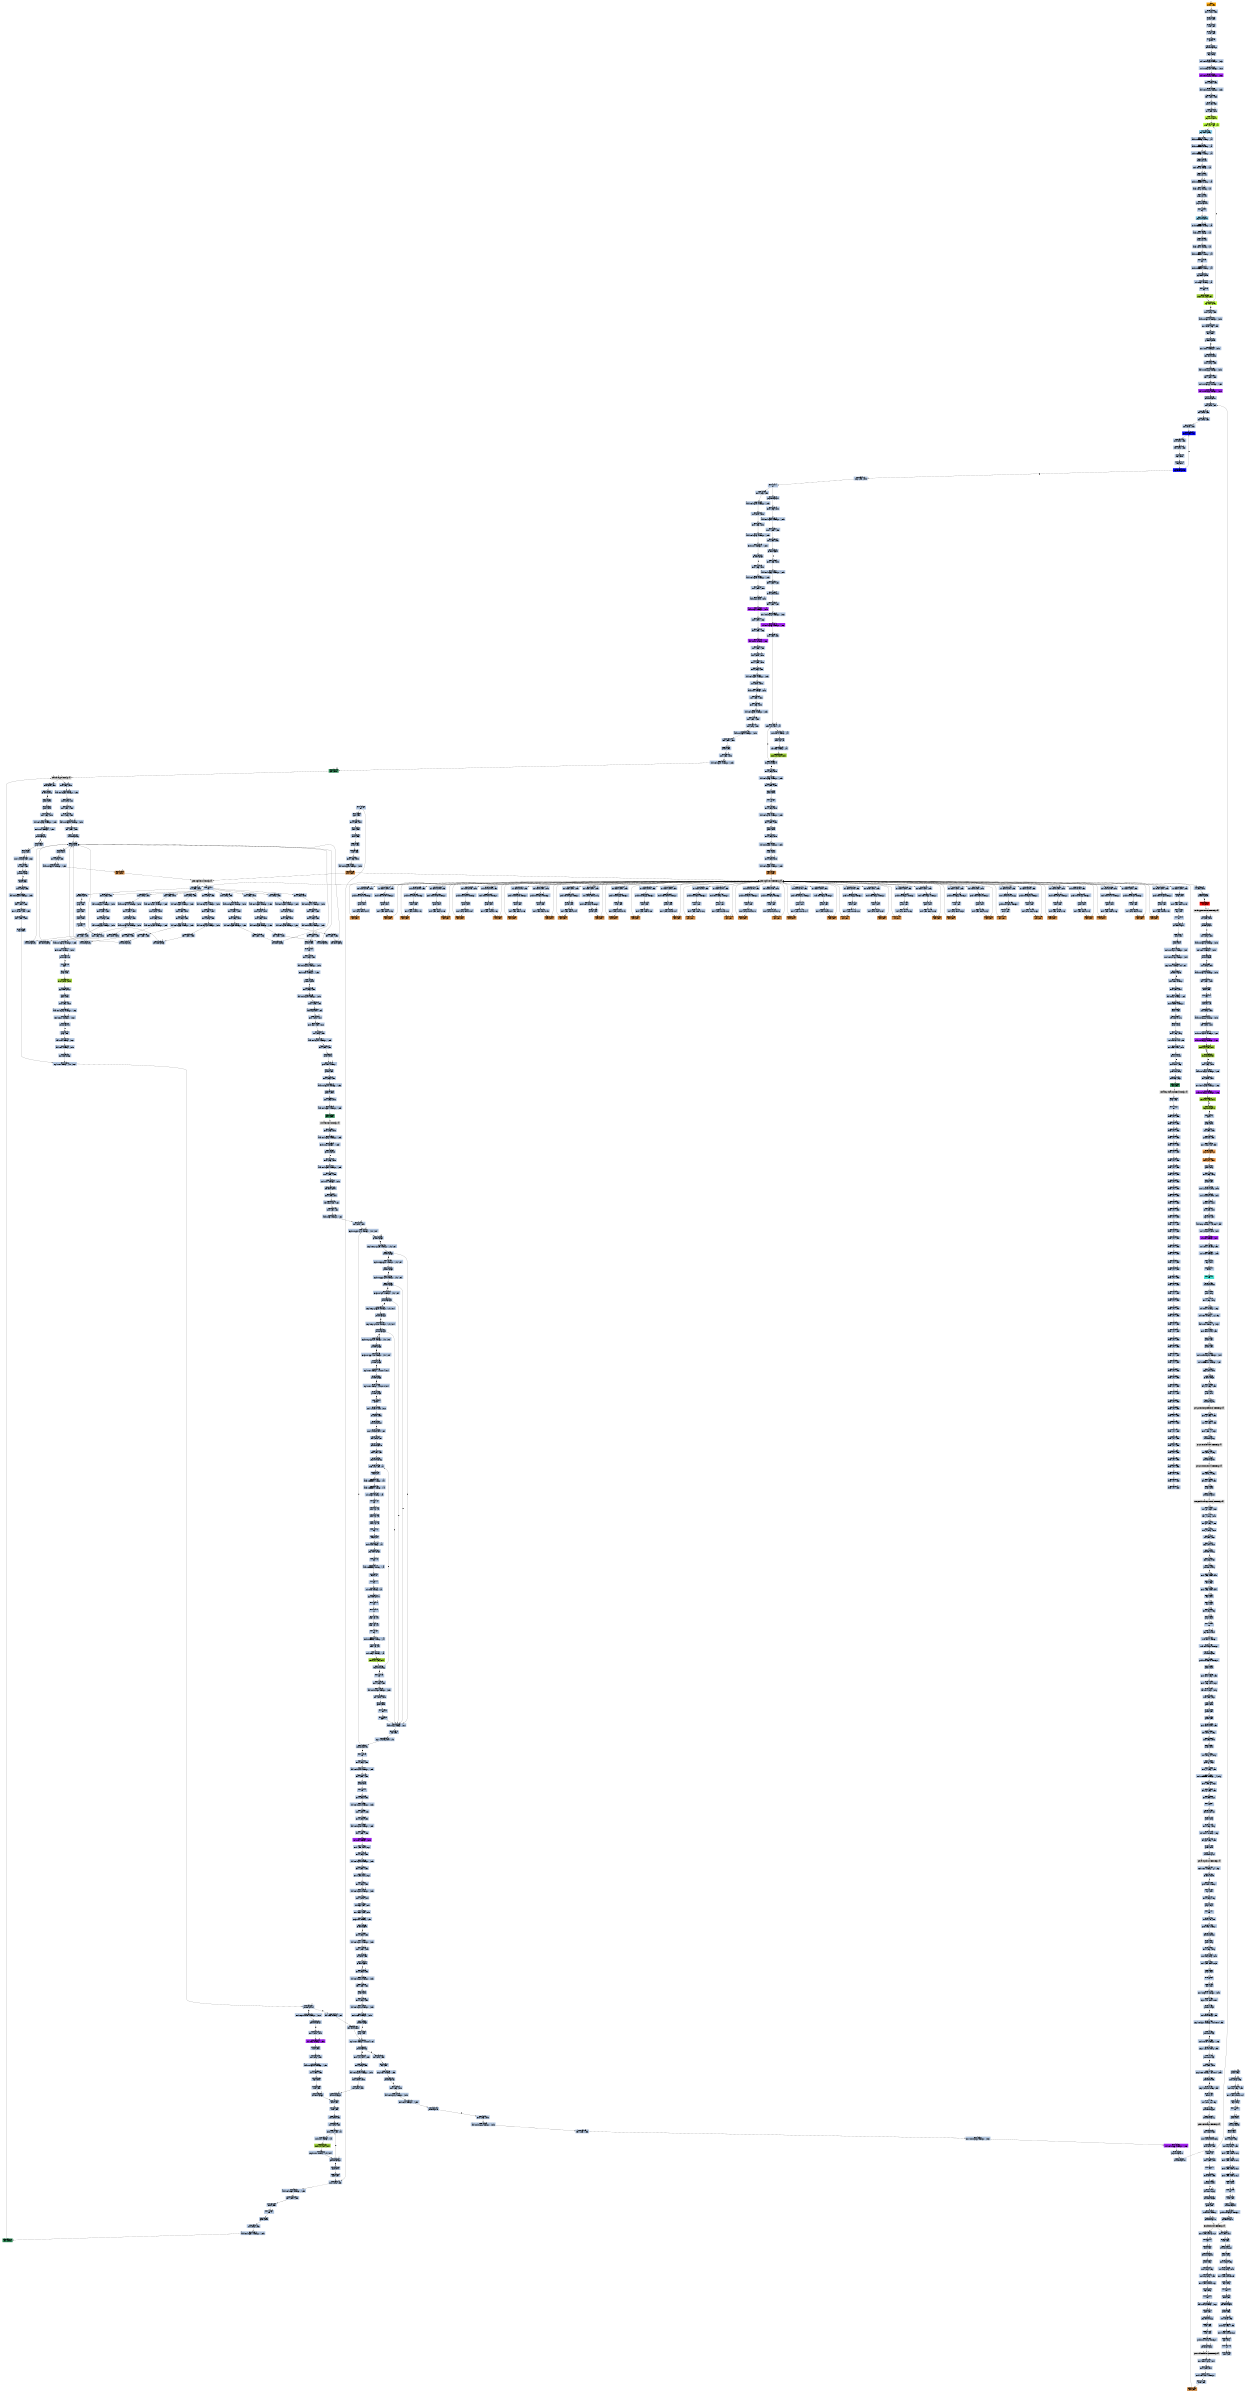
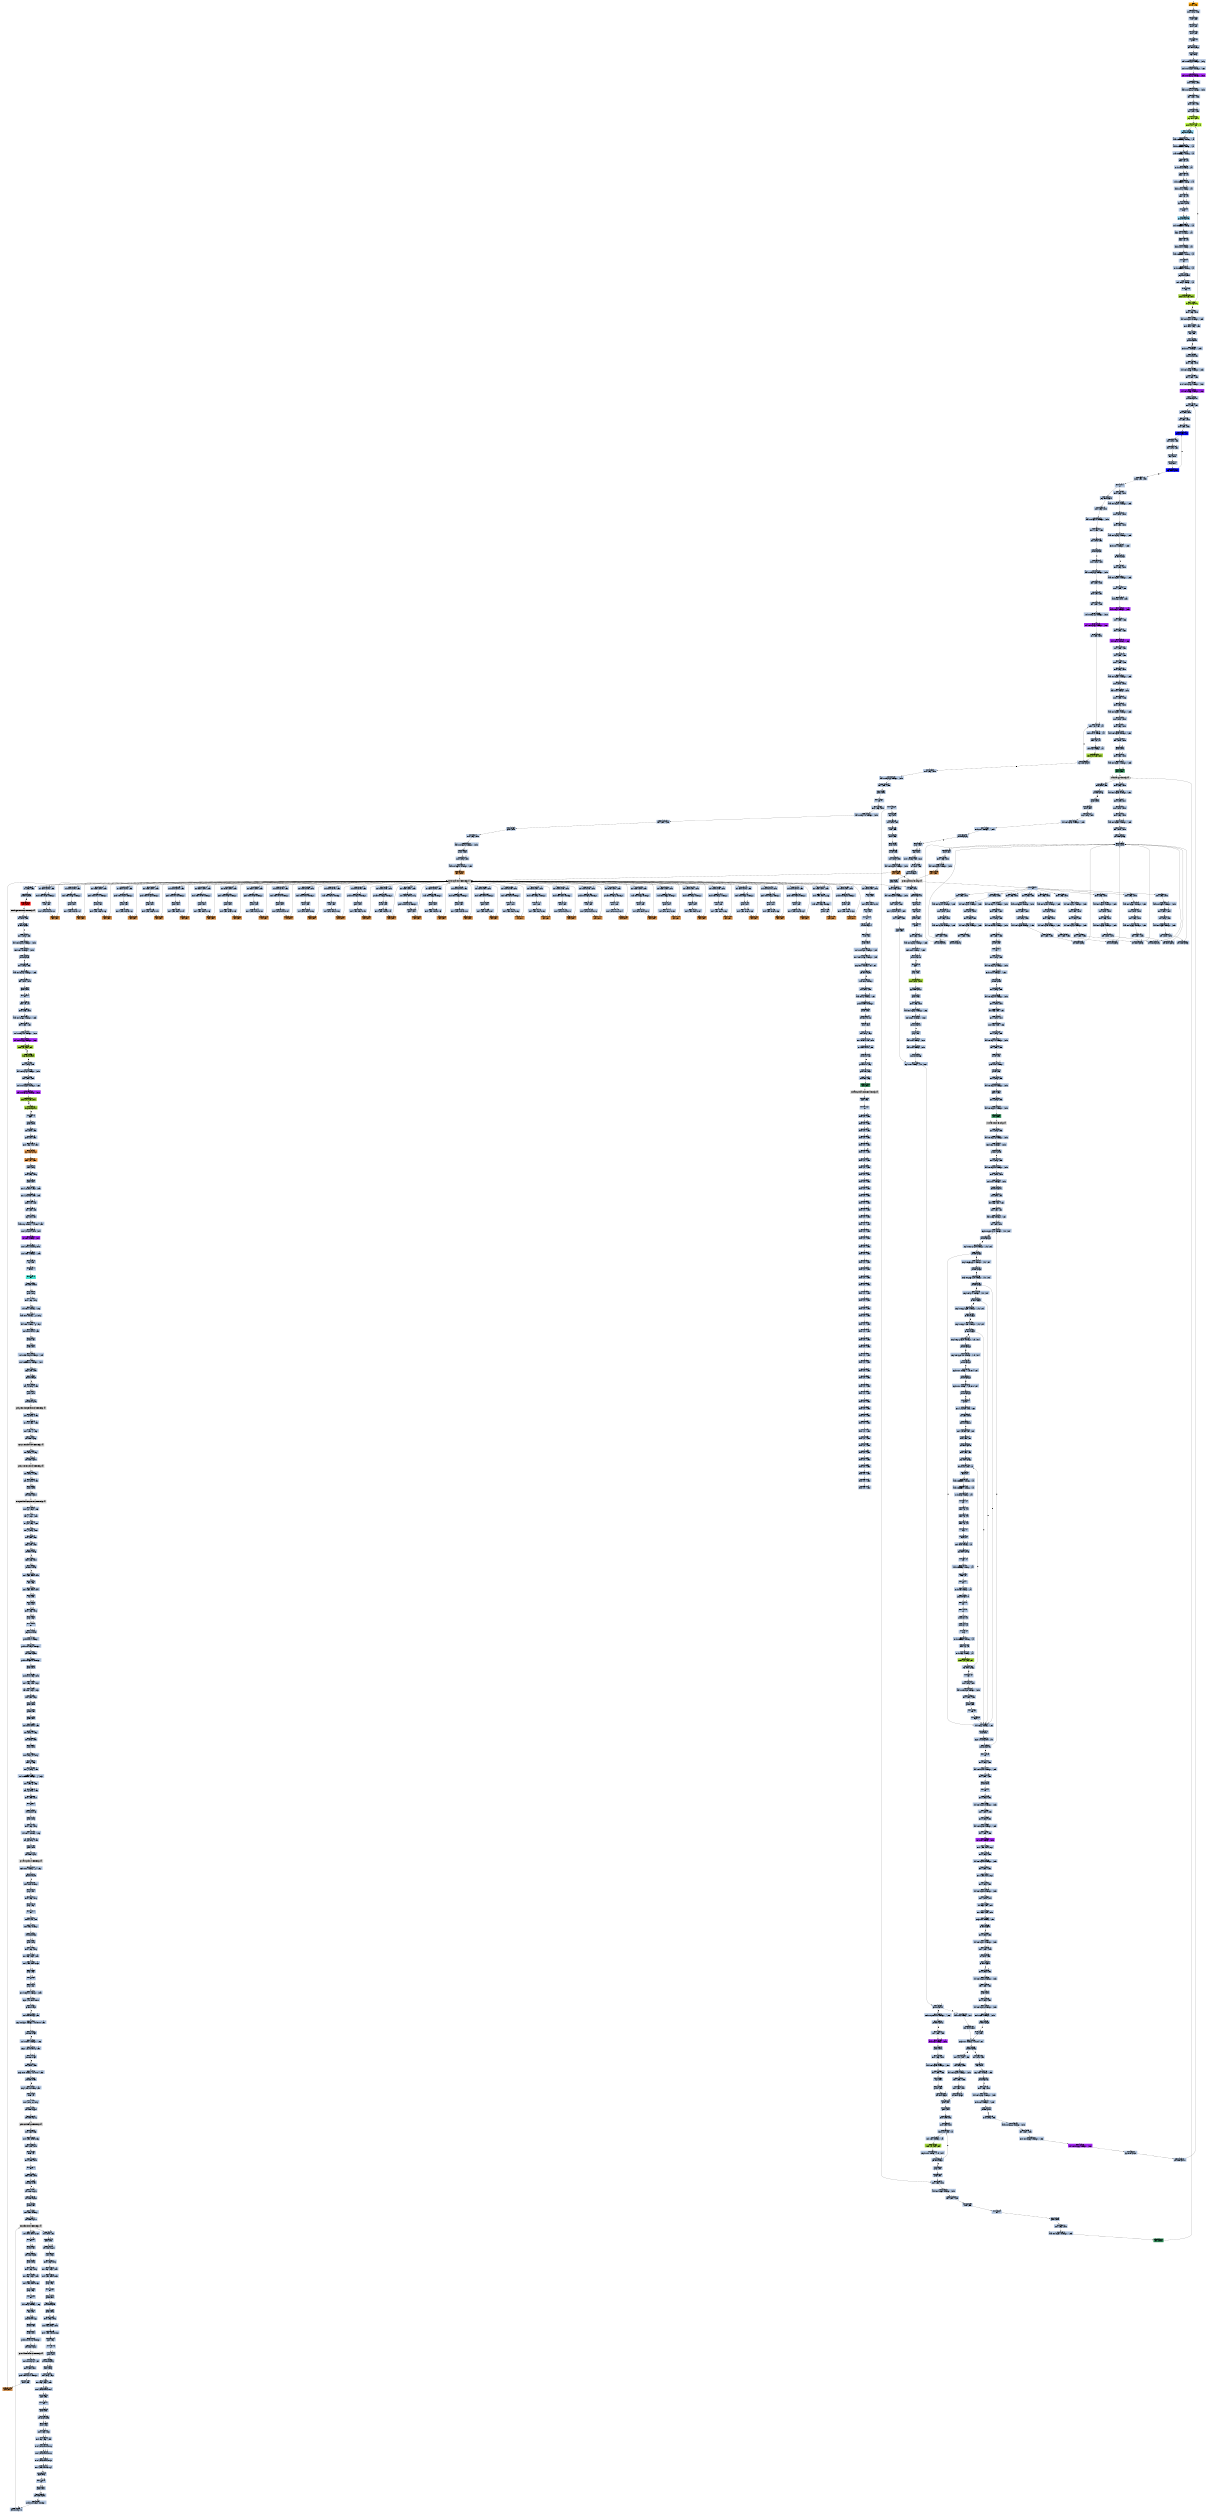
node "0x00403a56 call 0x00408aa5": added
